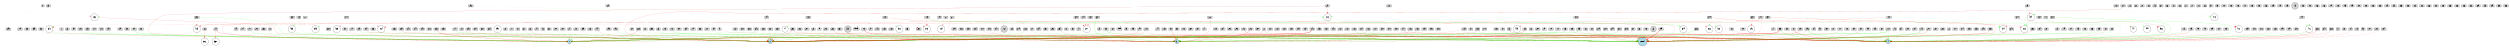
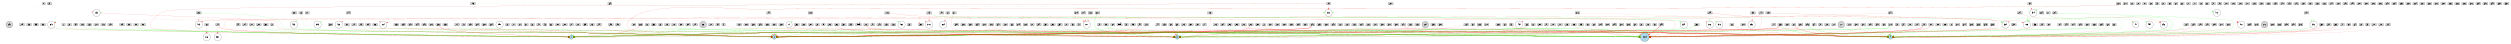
node "-146": shape circle -> box
node "-295": shape box -> circle
node "-362": shape box -> circle
node "-343": shape circle -> box
node "-162": shape circle -> box
node "-289": shape box -> circle
node "-63": shape circle -> box
node "-177": shape box -> circle
node "-276": shape box -> circle
edge "-142" -> "control": color green -> red
